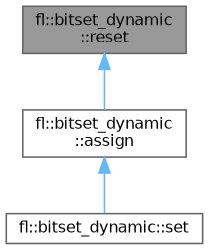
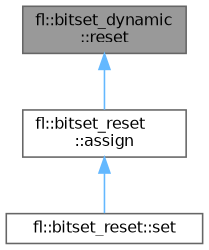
node "fl::bitset_dynamic ::assign": label "fl::bitset_dynamic ::assign" -> "fl::bitset_reset ::assign"
node "fl::bitset_dynamic::set": label "fl::bitset_dynamic::set" -> "fl::bitset_reset::set"
